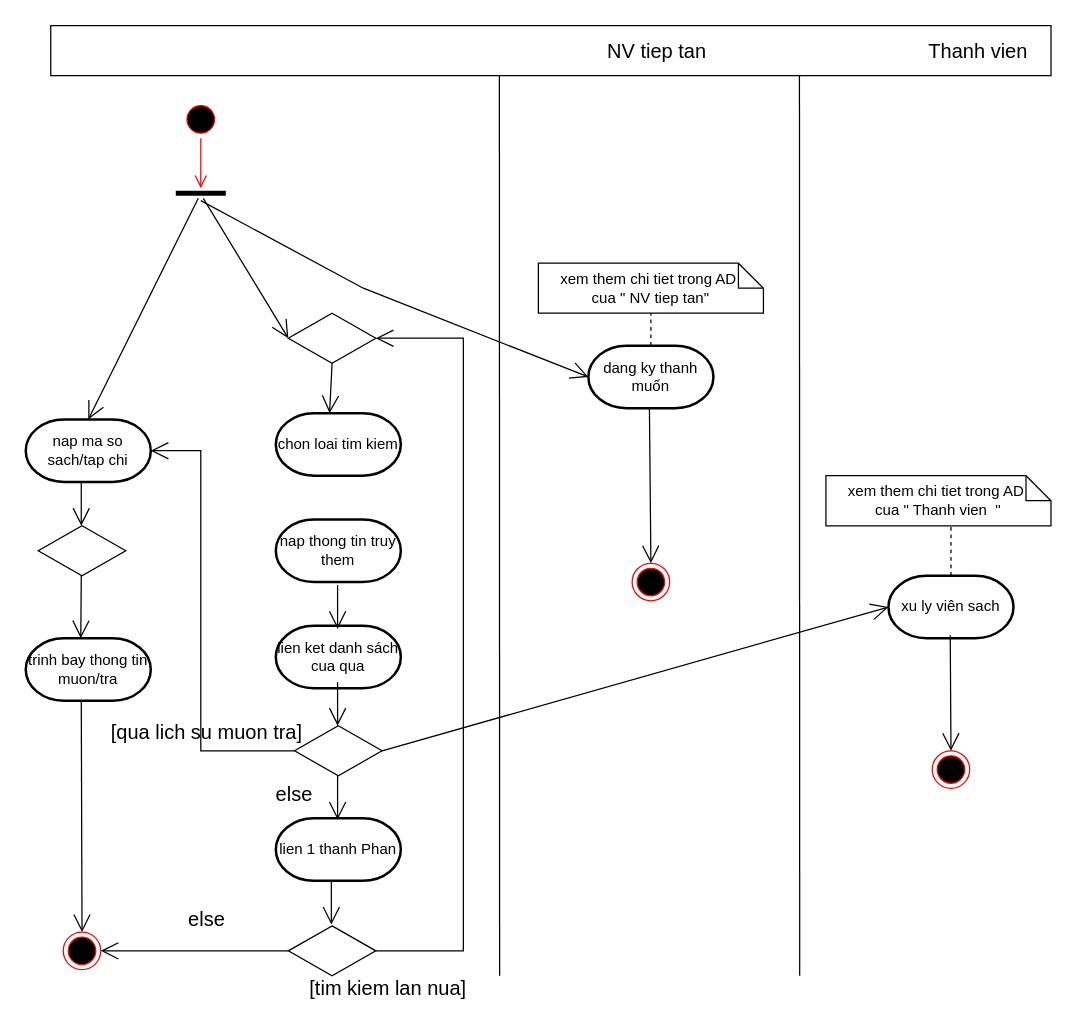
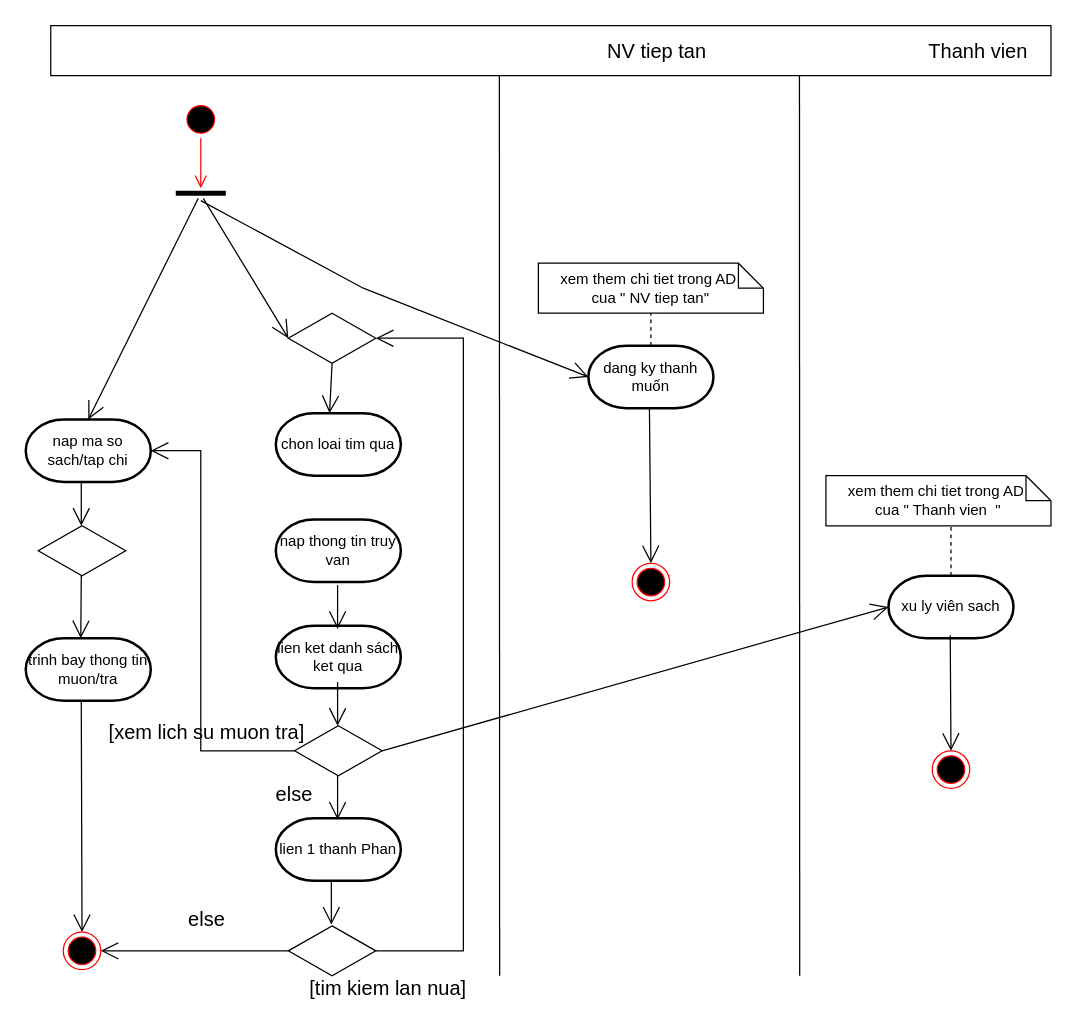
node "chon loai tim kiem": label "chon loai tim kiem" -> "chon loai tim qua"
node "nap thong tin truy them": label "nap thong tin truy them" -> "nap thong tin truy van"
node "lien ket danh sách cua qua": label "lien ket danh sách cua qua" -> "lien ket danh sách ket qua"
node "[qua lich su muon tra]": label "[qua lich su muon tra]" -> "[xem lich su muon tra]"
